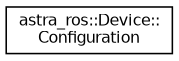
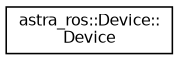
node "astra_ros::Device:: Configuration": label "astra_ros::Device:: Configuration" -> "astra_ros::Device:: Device"
